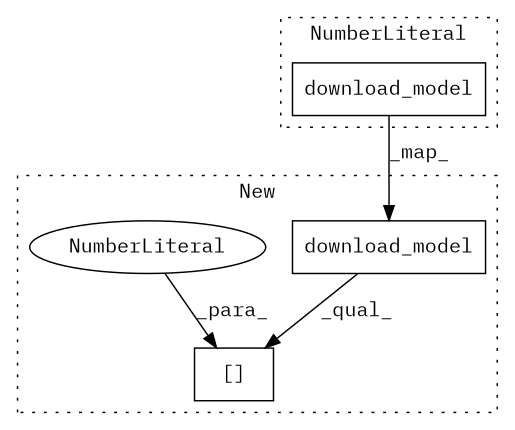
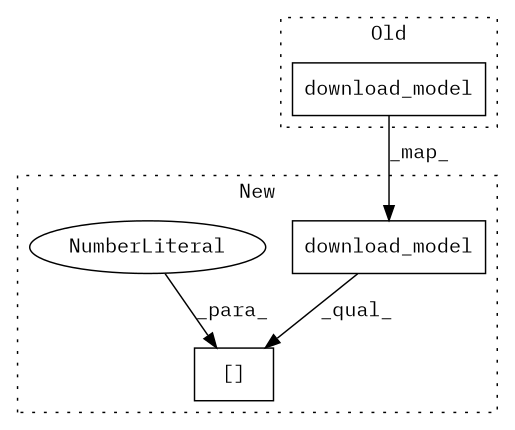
cluster "NumberLiteral": label "NumberLiteral" -> "Old"
